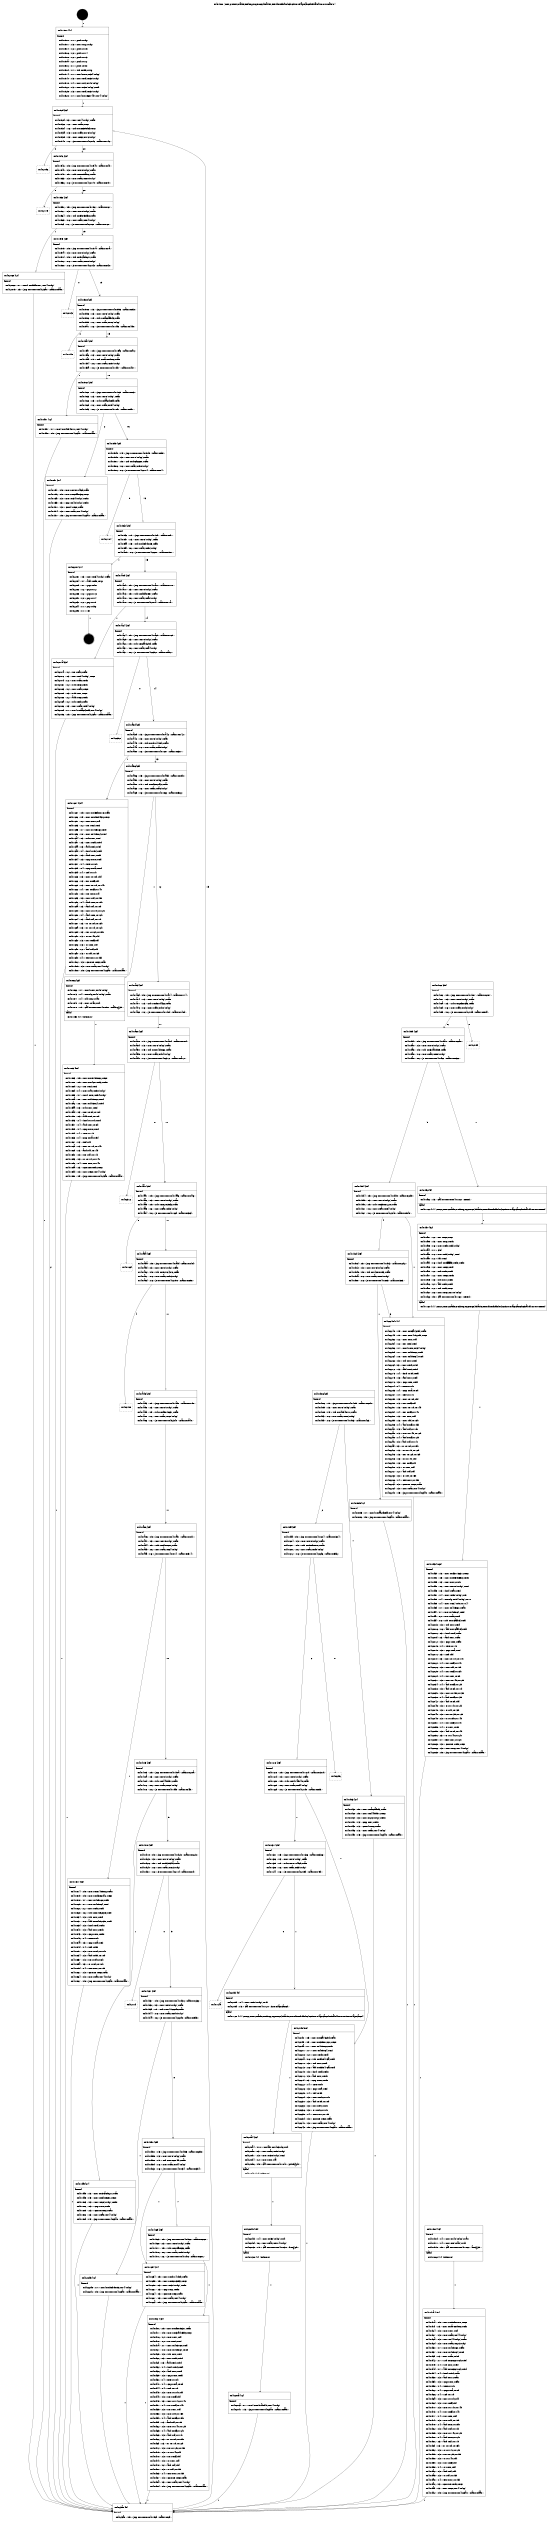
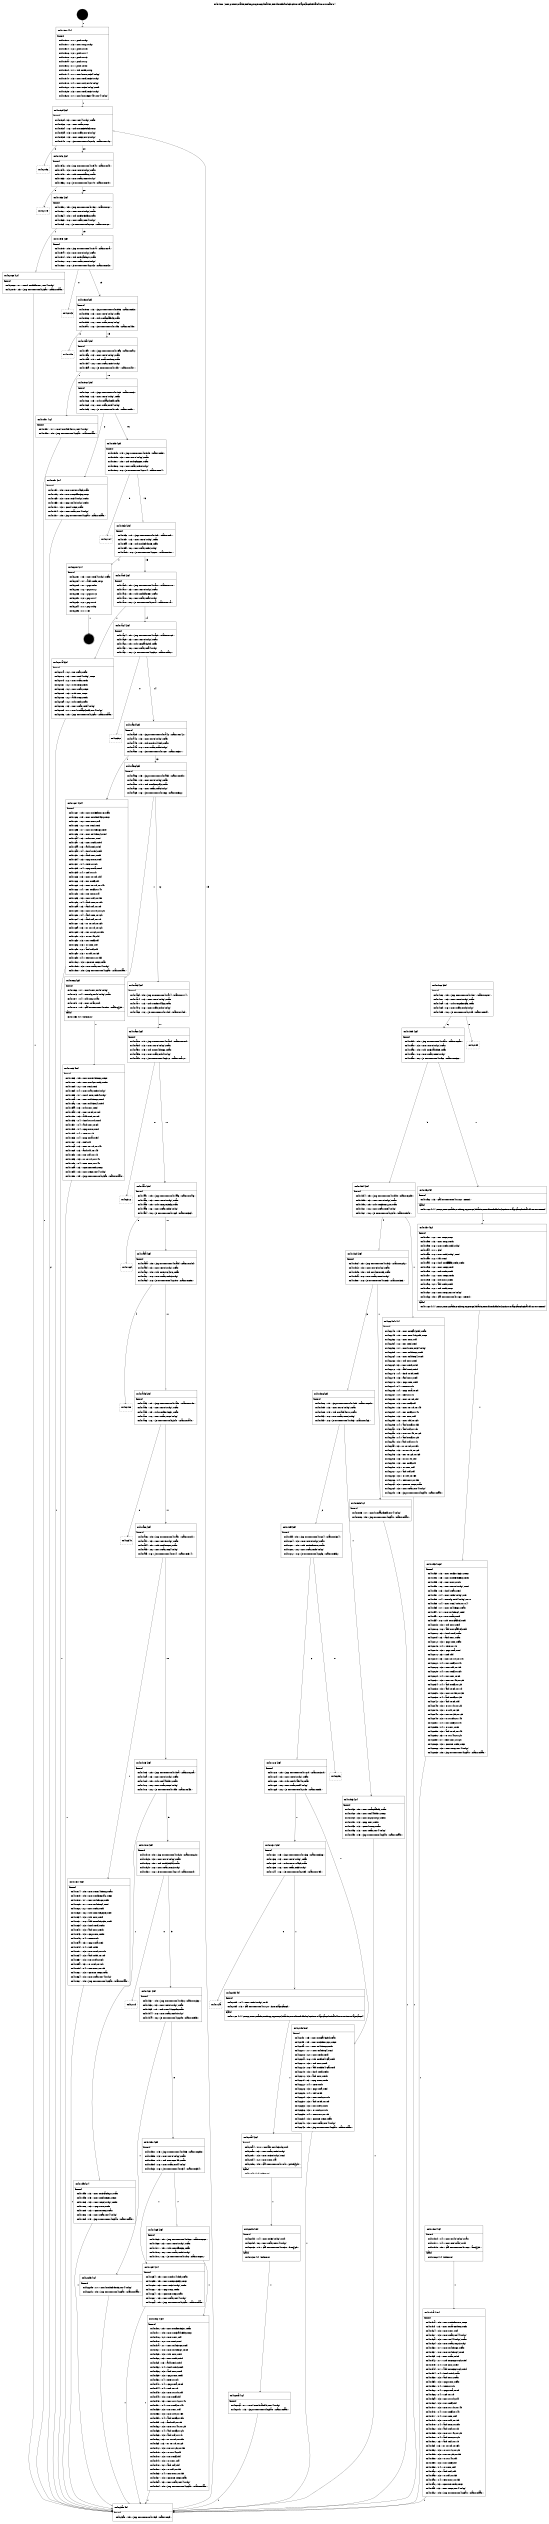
edge "0x401bcd [25]" -> "0x402248 [141]": now "0x401bcd [25]" -> "0x401be6 [25]"
node "0x402340": added
